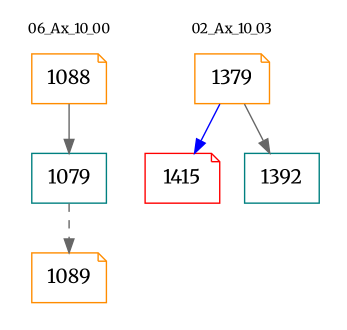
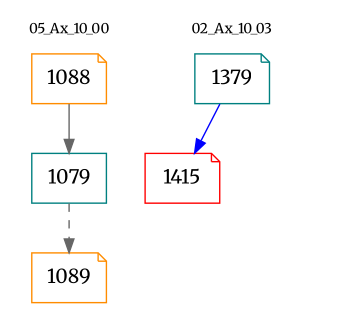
cluster "06_Ax_10_00": label "06_Ax_10_00" -> "05_Ax_10_00"
node "1379": color darkorange -> teal
node "1392": removed
